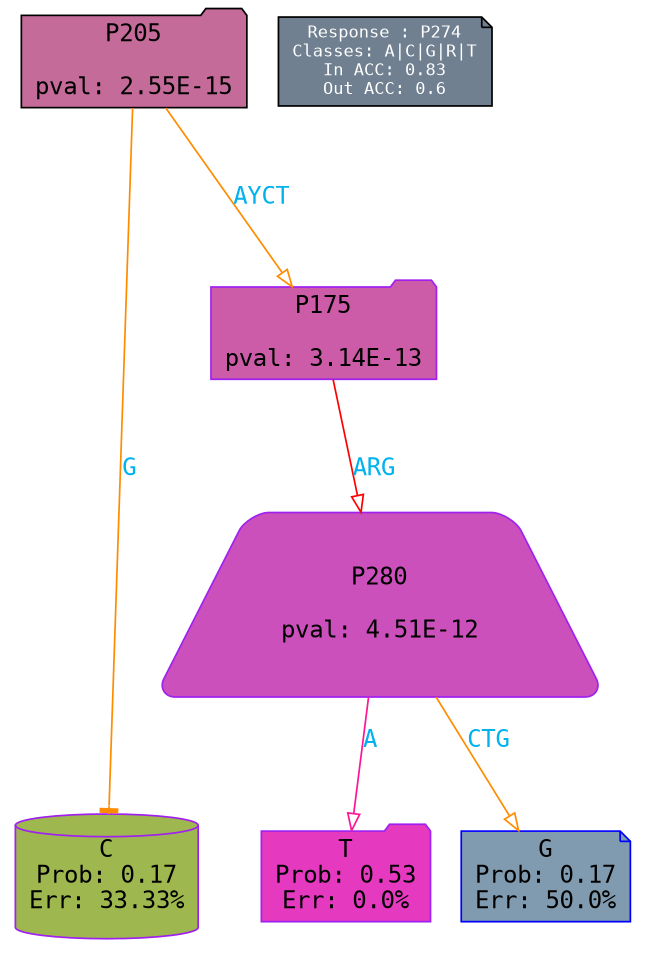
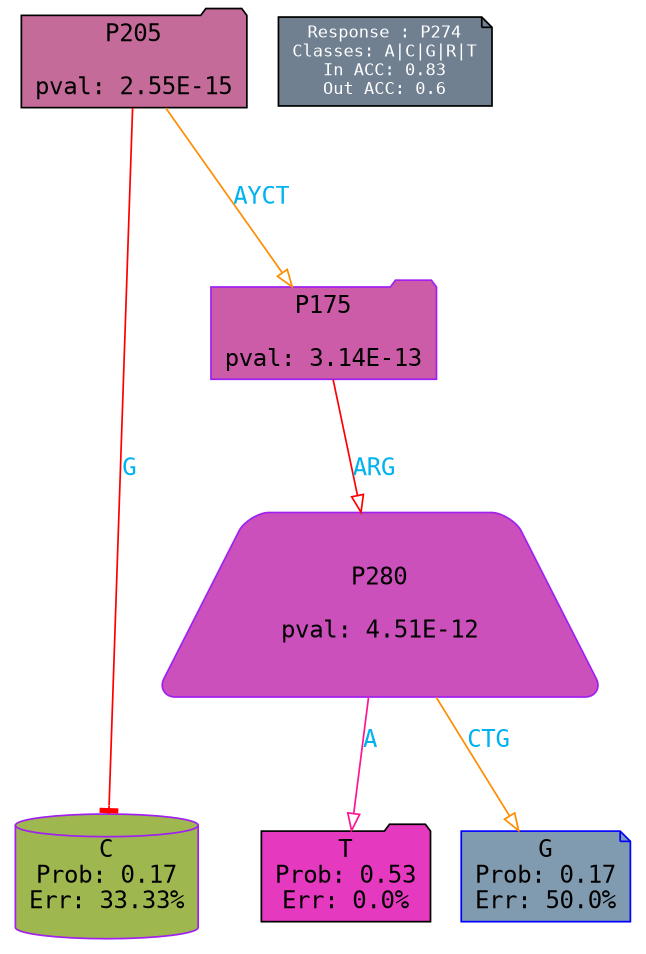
edge "P205 pval: 2.55E-15" -> "C Prob: 0.17 Err: 33.33%": color darkorange -> red
node "T Prob: 0.53 Err: 0.0%": color purple -> black
